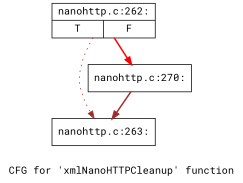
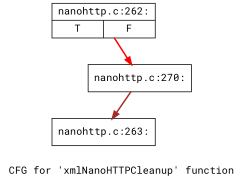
edge "nanohttp.c:262:" -> "nanohttp.c:263:": removed
